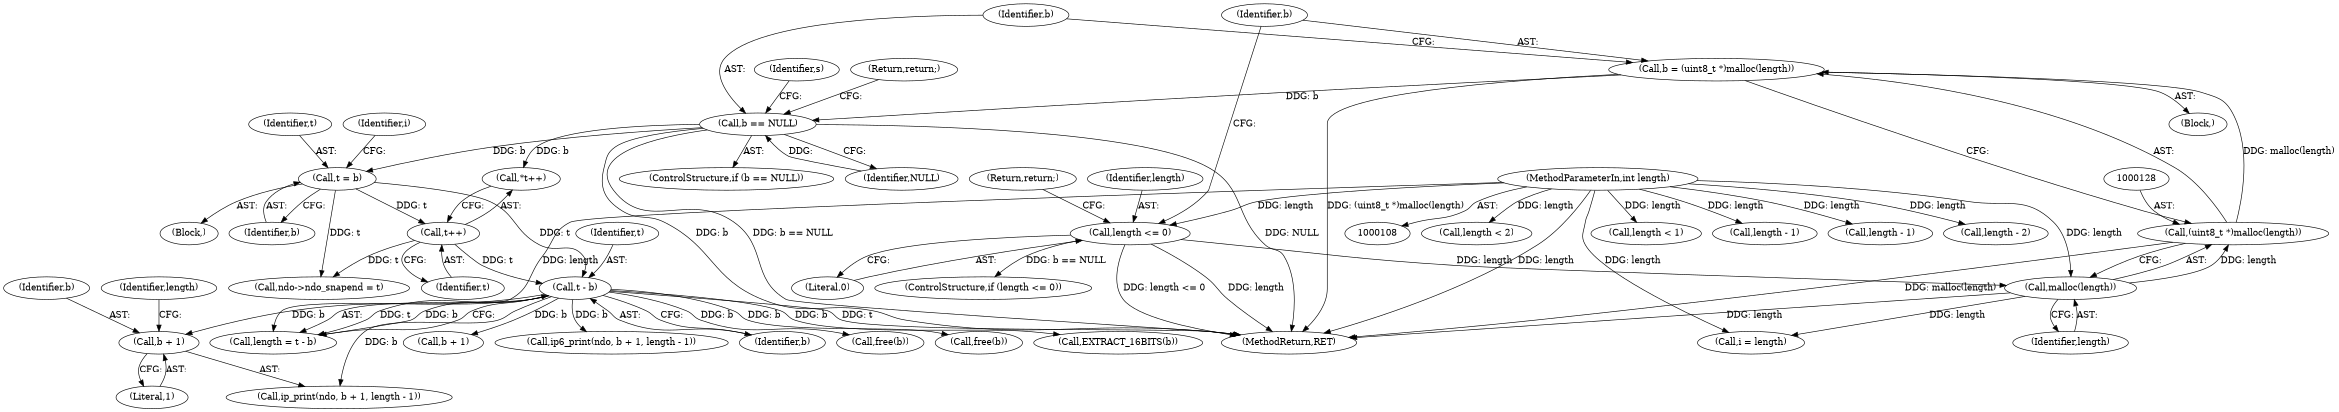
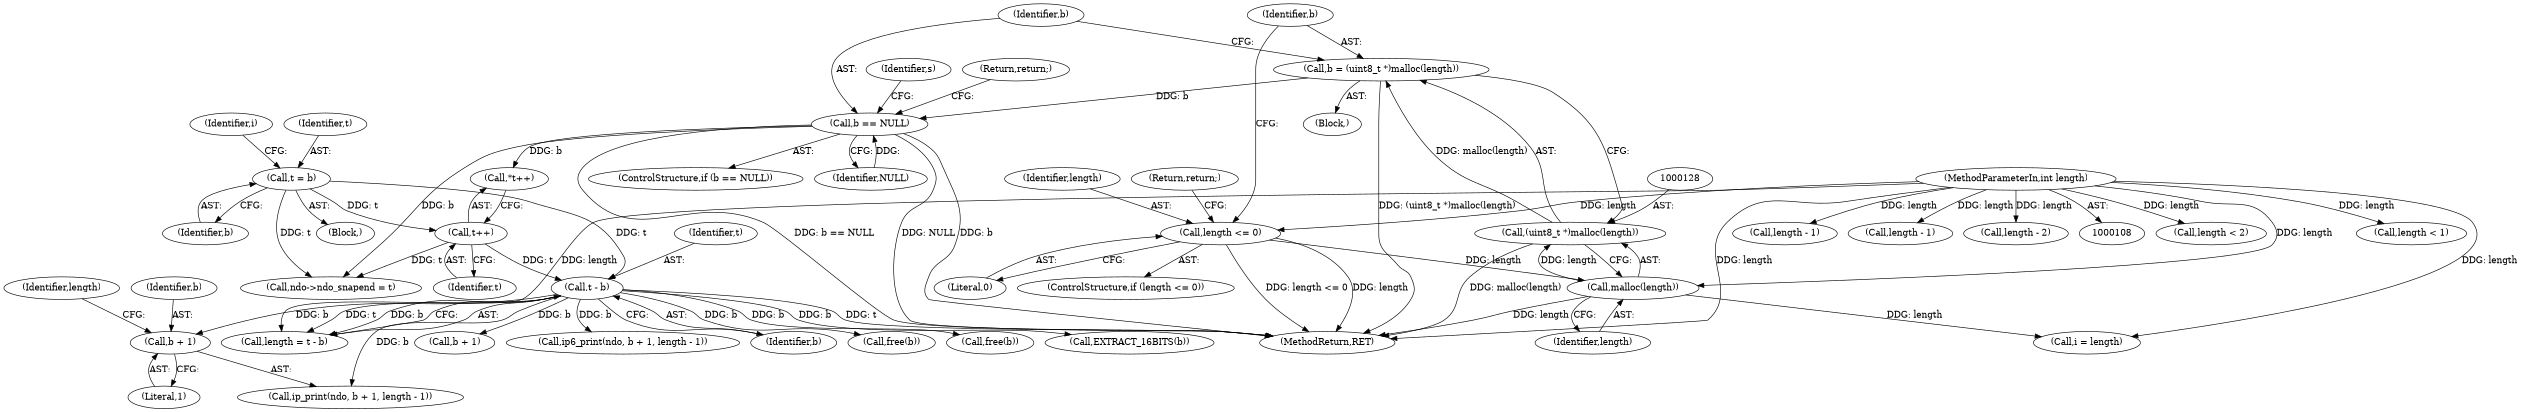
edge "(Call,b == NULL)" -> "(Call,t = b)": now "(Call,b == NULL)" -> "(Call,ndo->ndo_snapend = t)"
edge "(Call,length <= 0)" -> "(ControlStructure,if (length <= 0))": label "DDG: b == NULL" -> "AST: "
